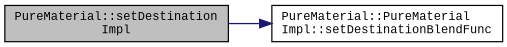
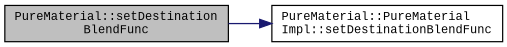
node "PureMaterial::setDestination Impl": label "PureMaterial::setDestination Impl" -> "PureMaterial::setDestination BlendFunc"
